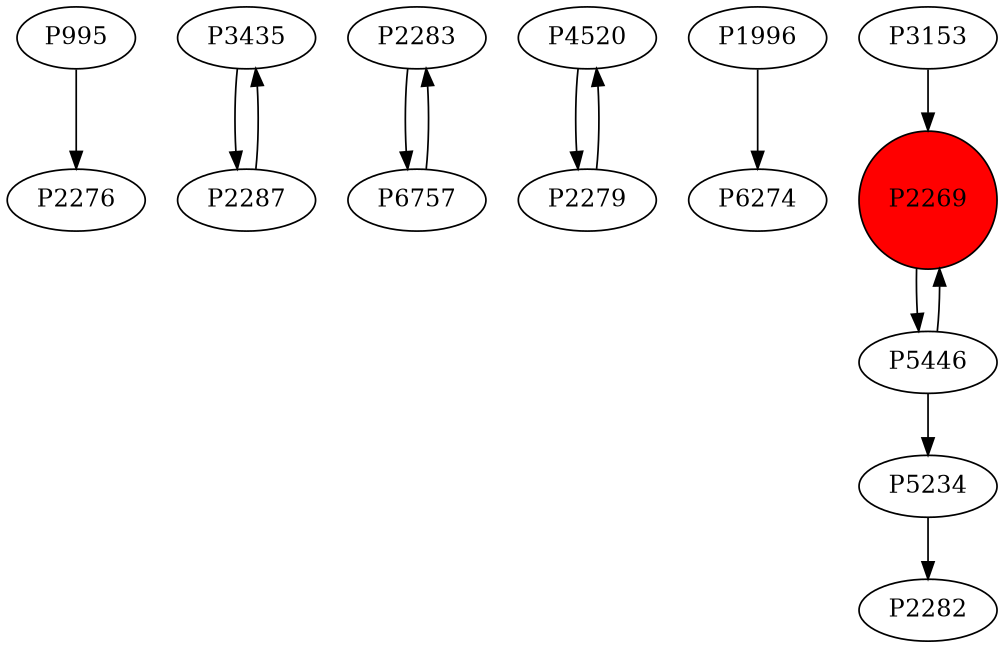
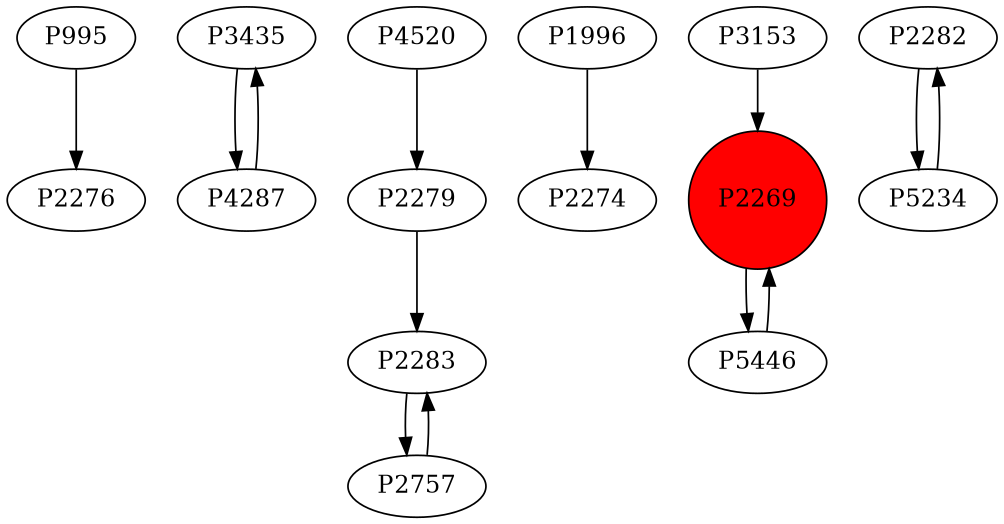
edge "P2279" -> "P4520": now "P2279" -> "P2283"
node "P2287": label "P2287" -> "P4287"
node "P6757": label "P6757" -> "P2757"
node "P6274": label "P6274" -> "P2274"
edge "P5446" -> "P5234": now "P2282" -> "P5234"
